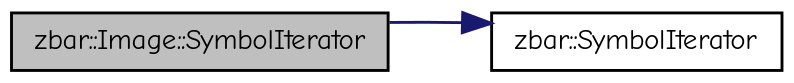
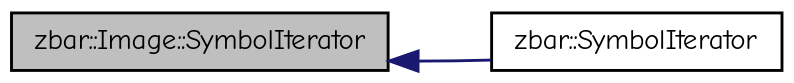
edge "zbar::Image::SymbolIterator" -> "zbar::SymbolIterator": reversed
